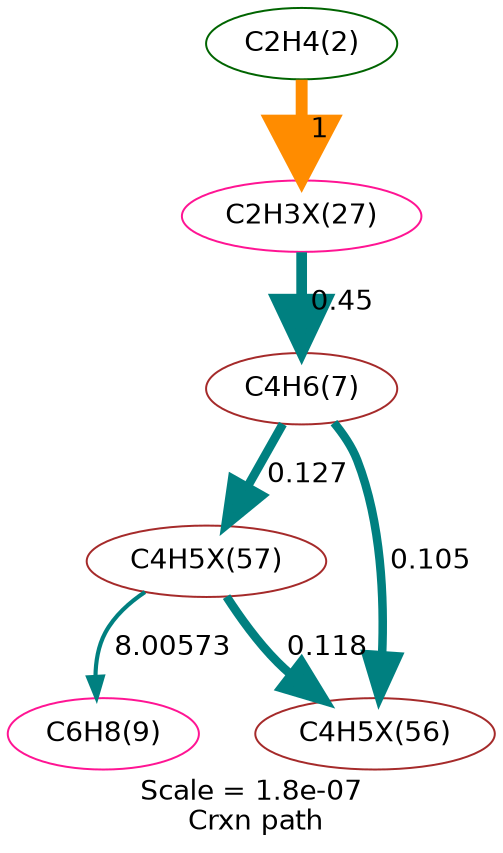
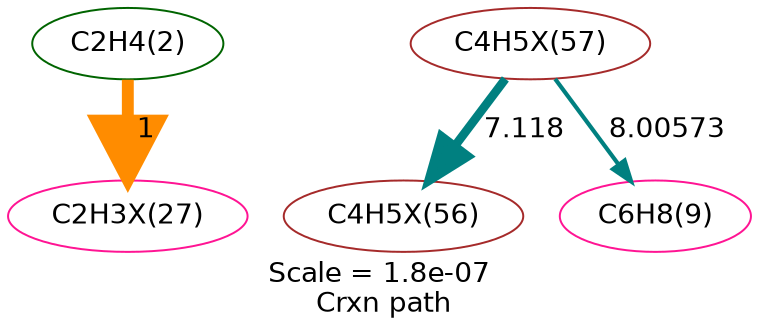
node "C4H6(7)": removed
edge "C4H5X(57)" -> "C4H5X(56)": label " 0.118" -> " 7.118"
